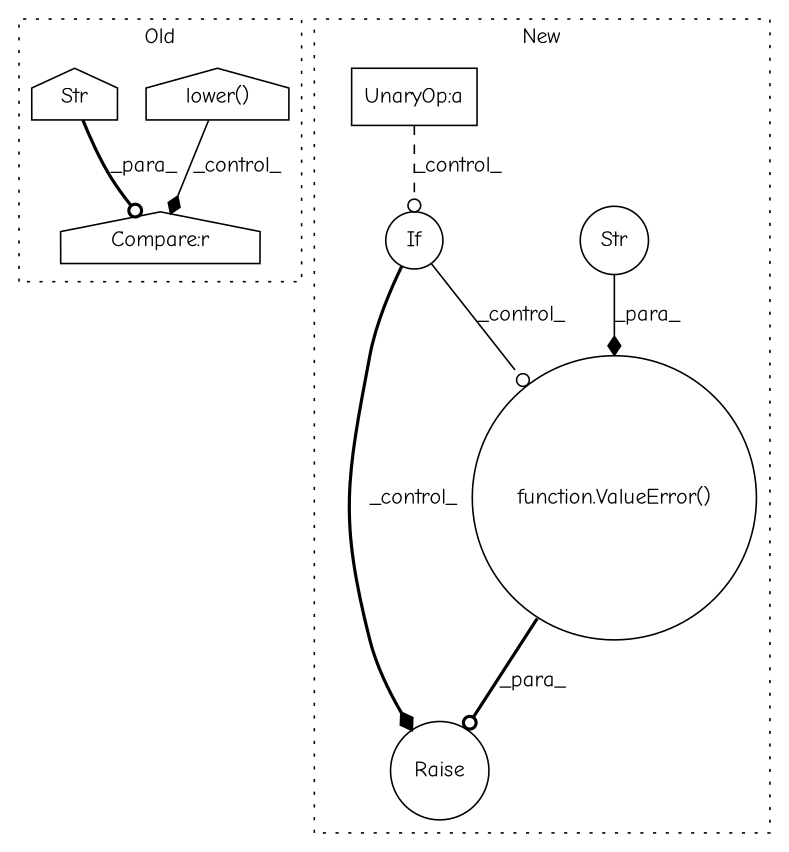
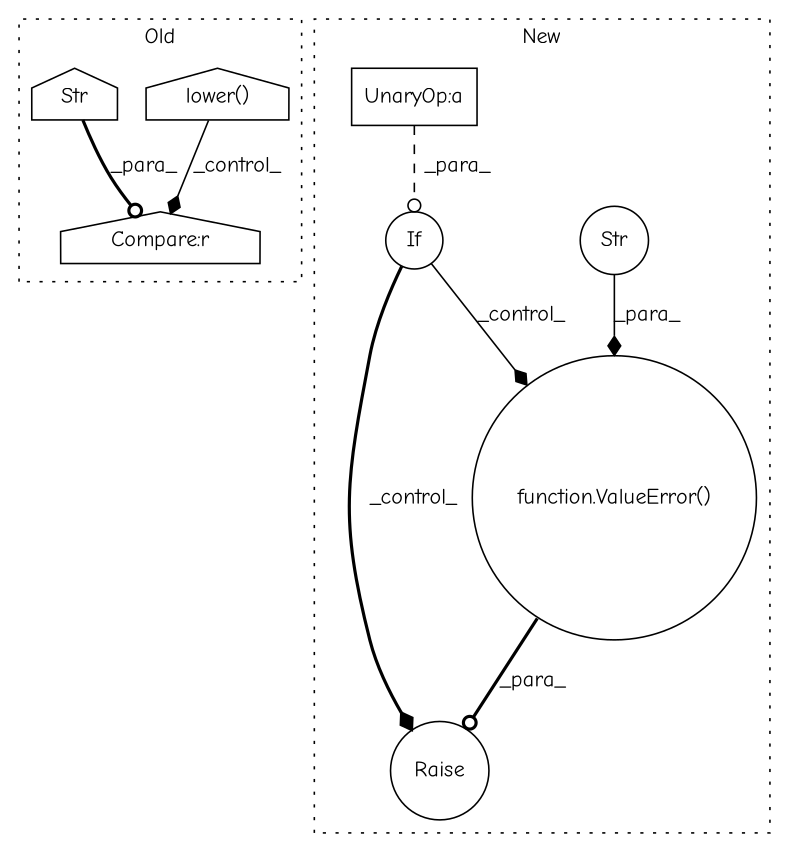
edge "UnaryOp:a" -> "If": label "_control_" -> "_para_"
edge "If" -> "function.ValueError()": arrowhead odot -> diamond
